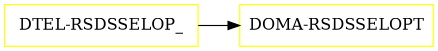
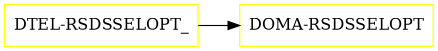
node "DTEL-RSDSSELOP_": label "DTEL-RSDSSELOP_" -> "DTEL-RSDSSELOPT_"
